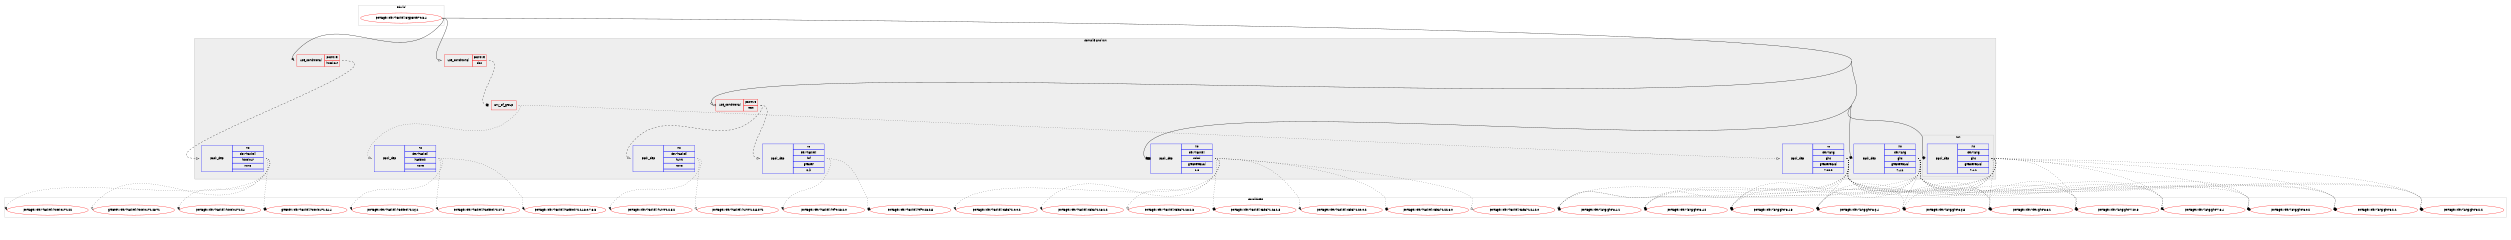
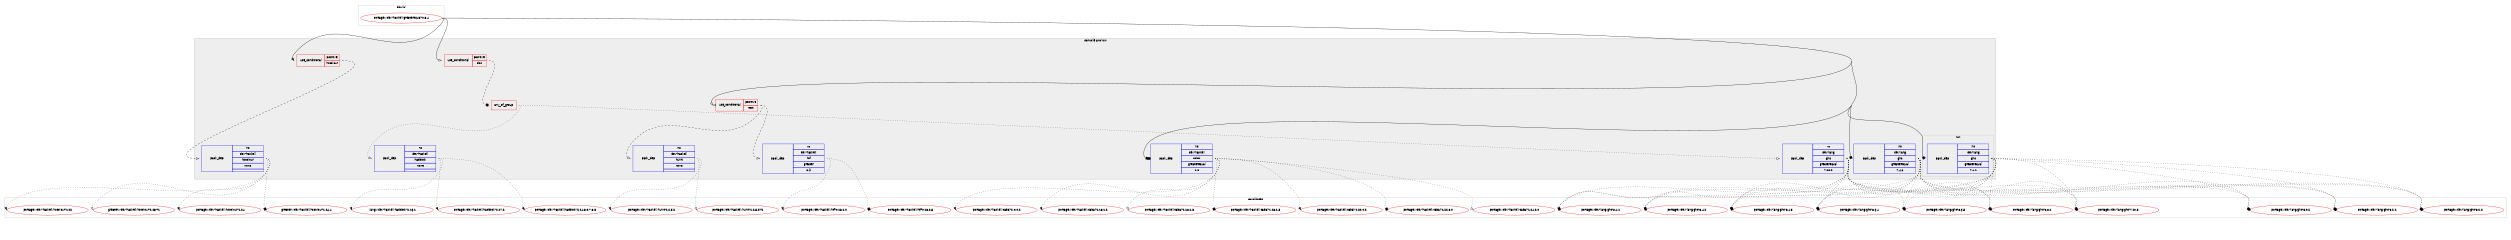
node "portage://dev-haskell/argparser-0.3.4": label "portage://dev-haskell/argparser-0.3.4" -> "portage://dev-haskell/greaterequal-0.3.4"
node "portage://dev-haskell/haddock-2.16.1": label "portage://dev-haskell/haddock-2.16.1" -> "lang://dev-haskell/haddock-2.16.1"
node "portage://dev-dev/ghc-8.8.1": label "portage://dev-dev/ghc-8.8.1" -> "portage://dev-lang/ghc-8.8.1"
node "portage://dev-lang/ghc-7.8.4": removed
